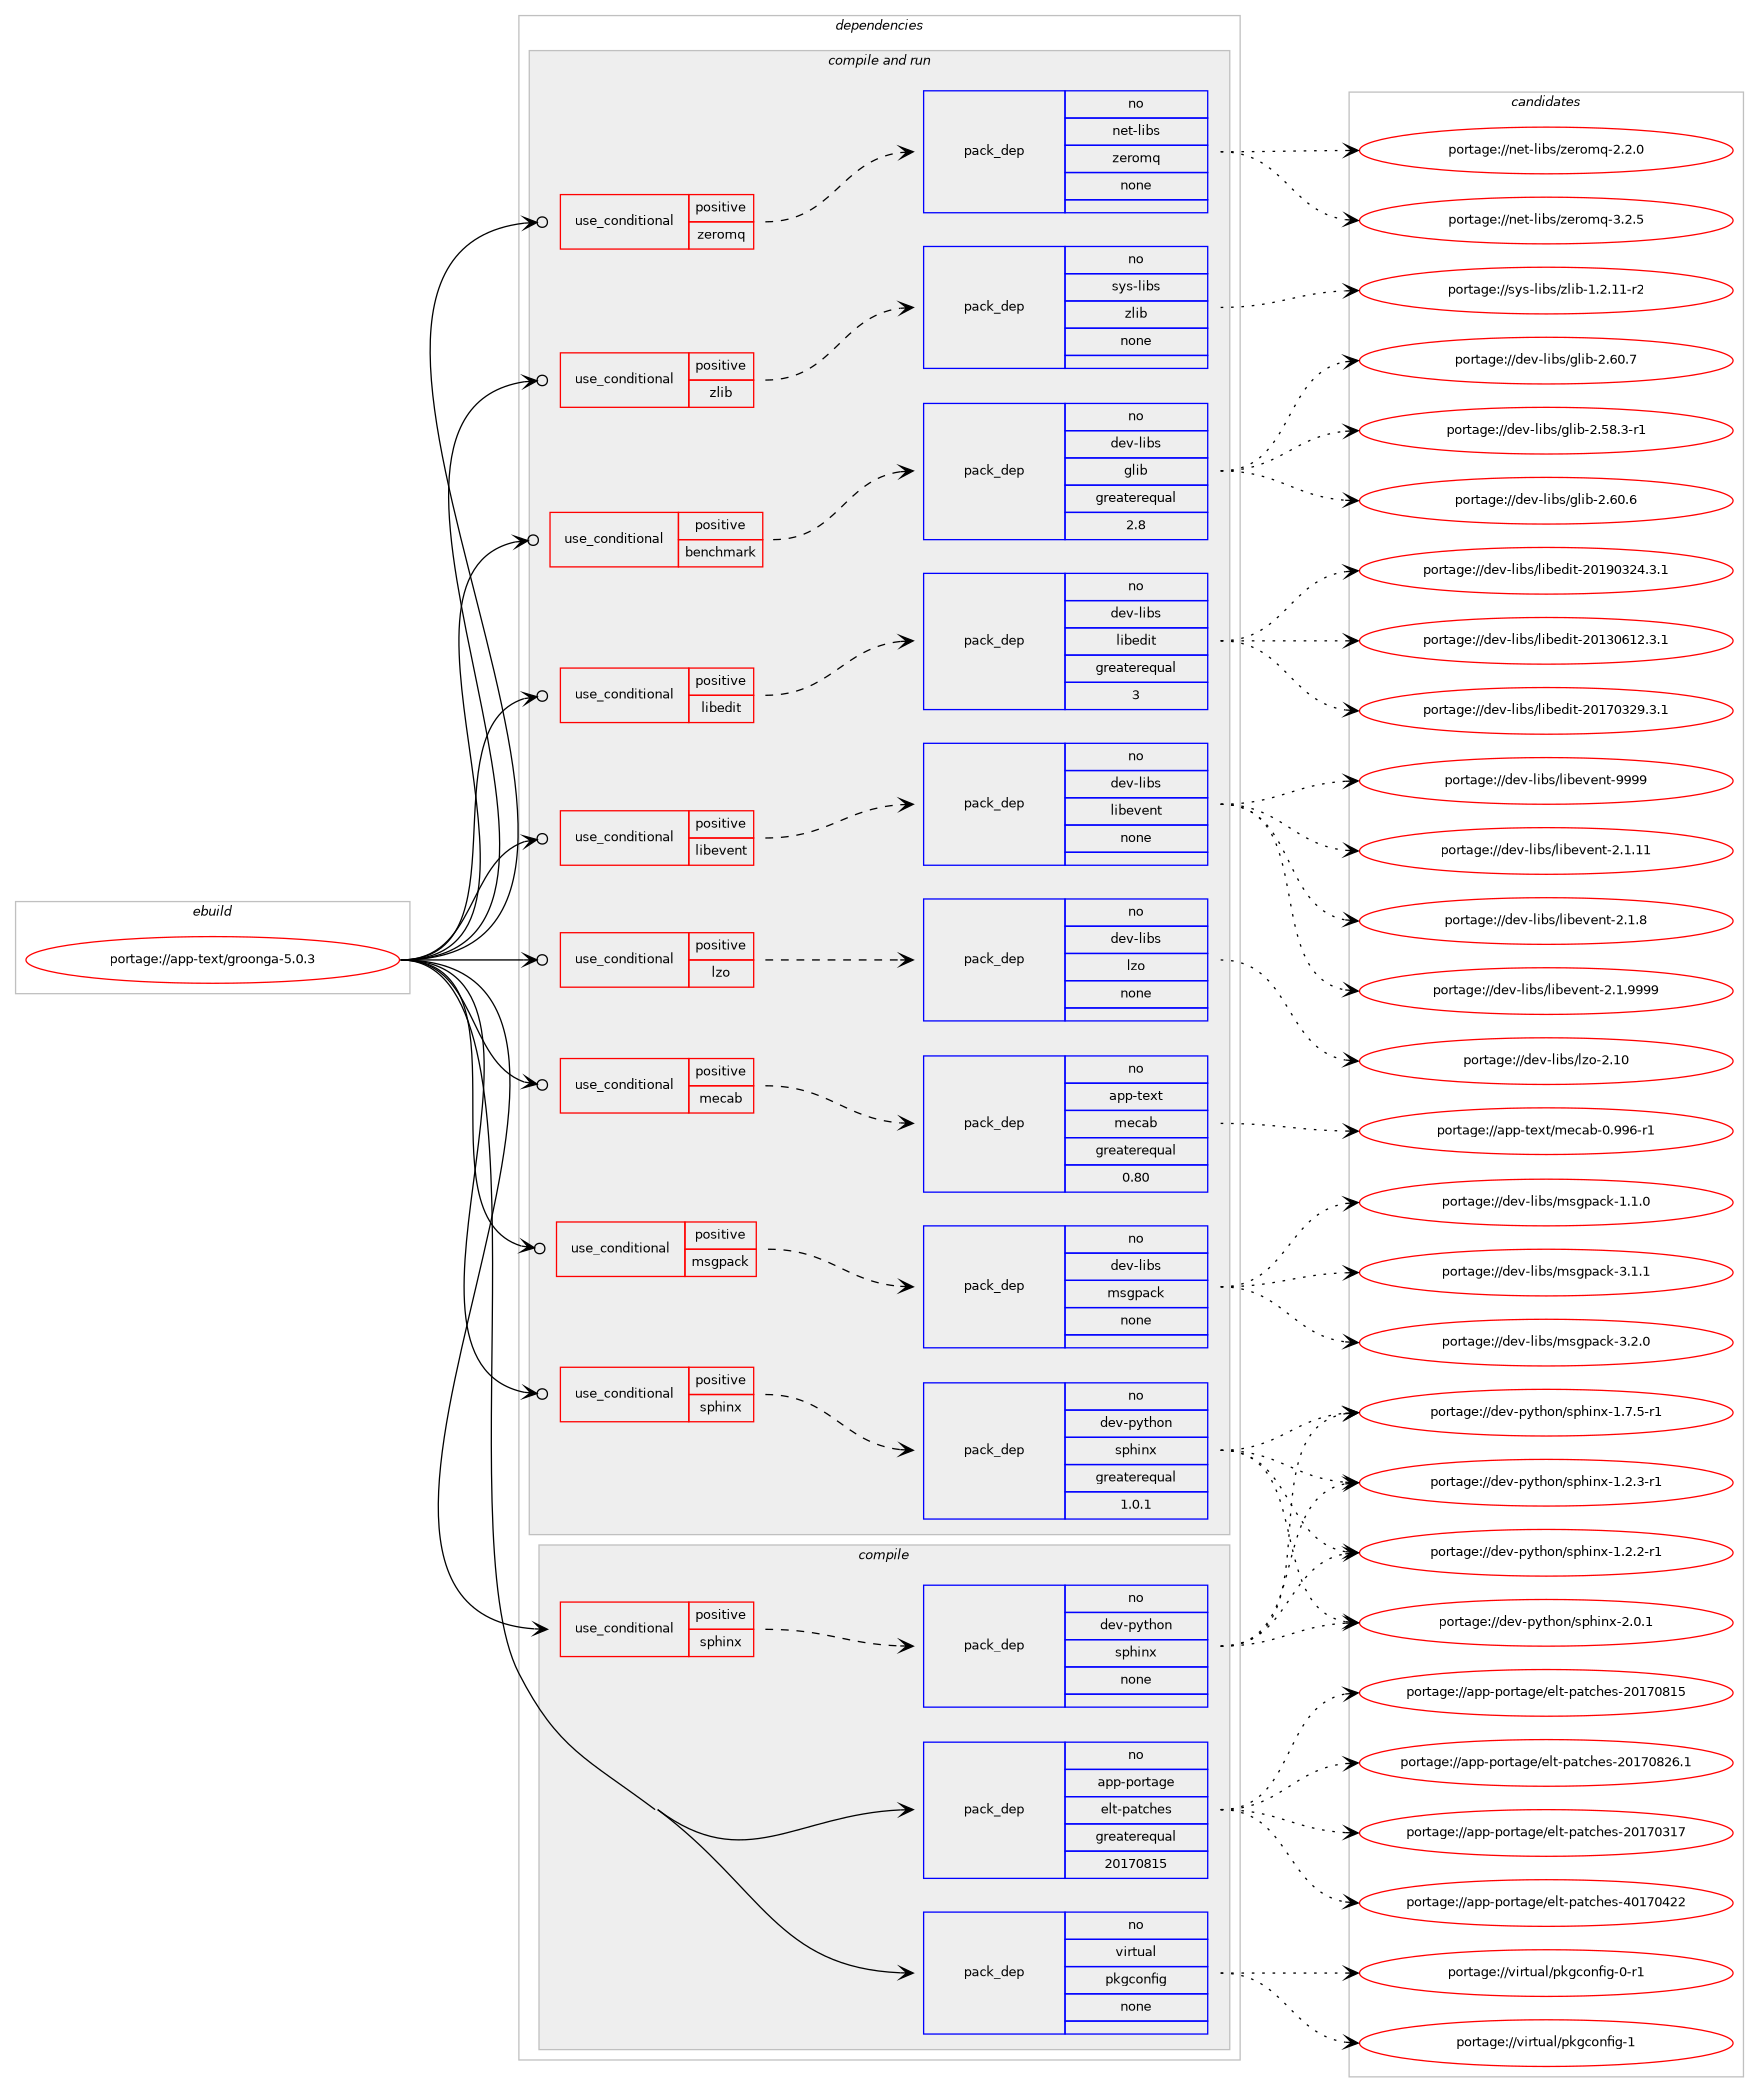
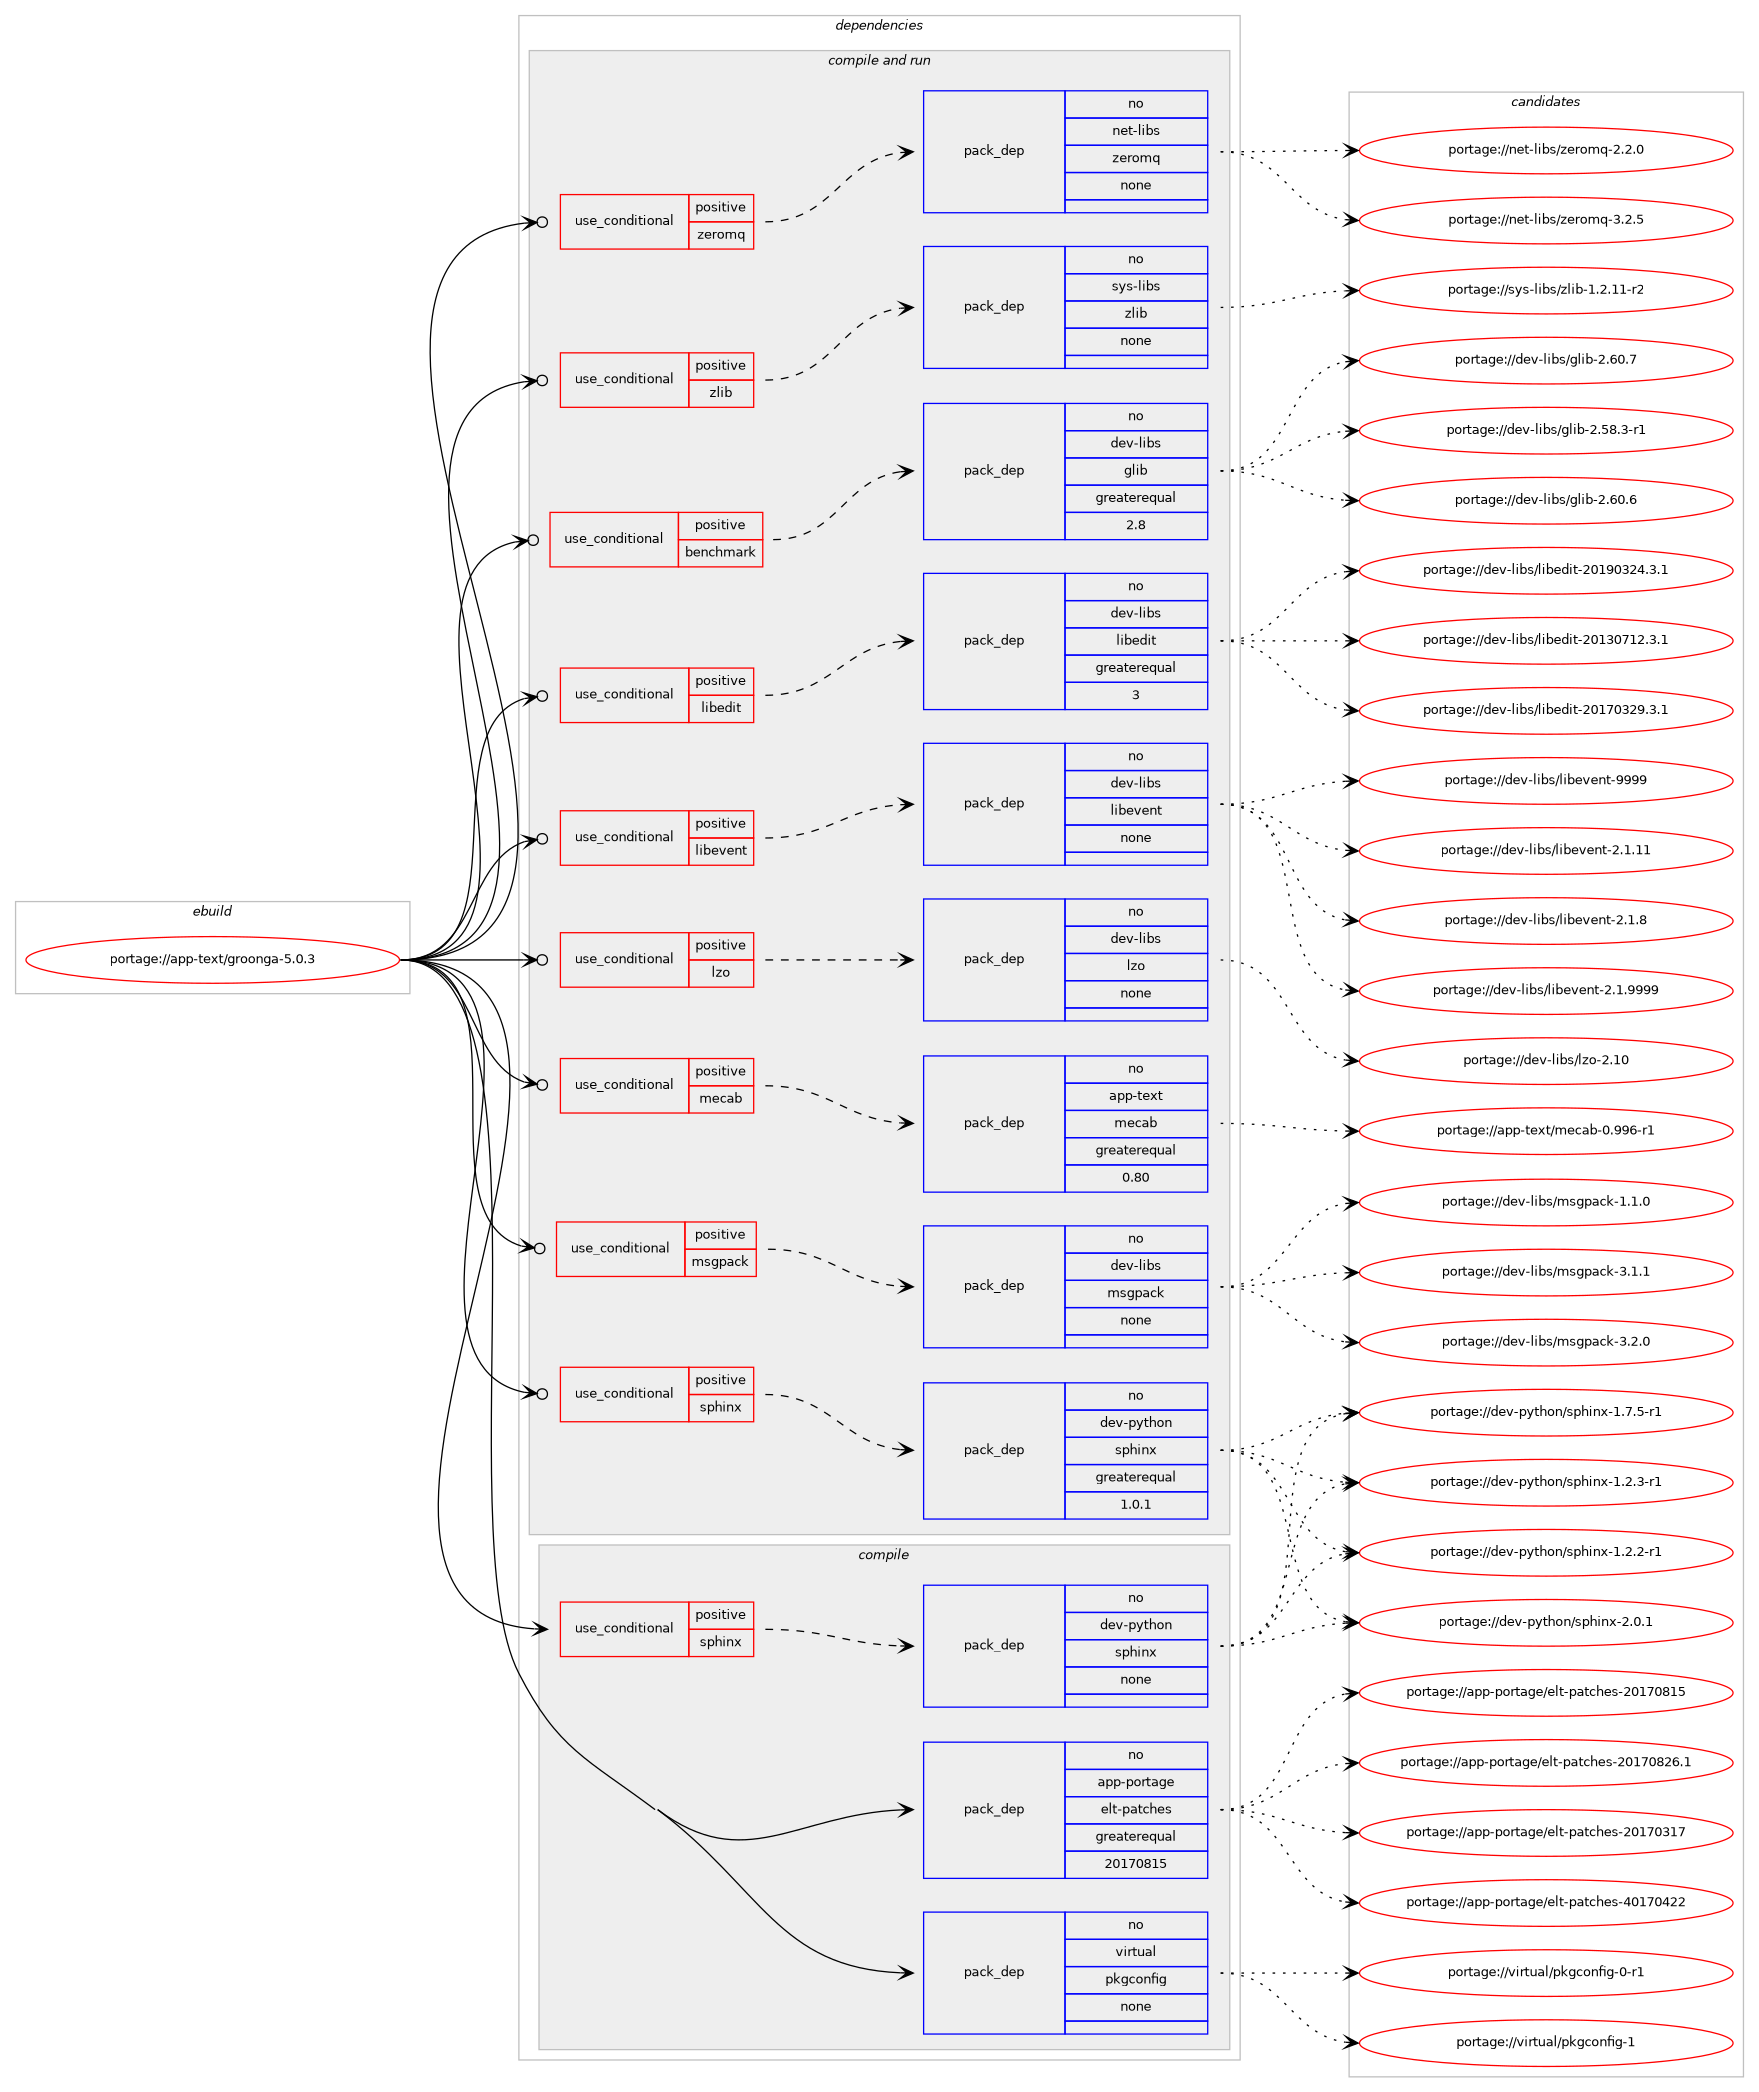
node "portage://dev-libs/libedit-20130612.3.1": label "portage://dev-libs/libedit-20130612.3.1" -> "portage://dev-libs/libedit-20130712.3.1"
